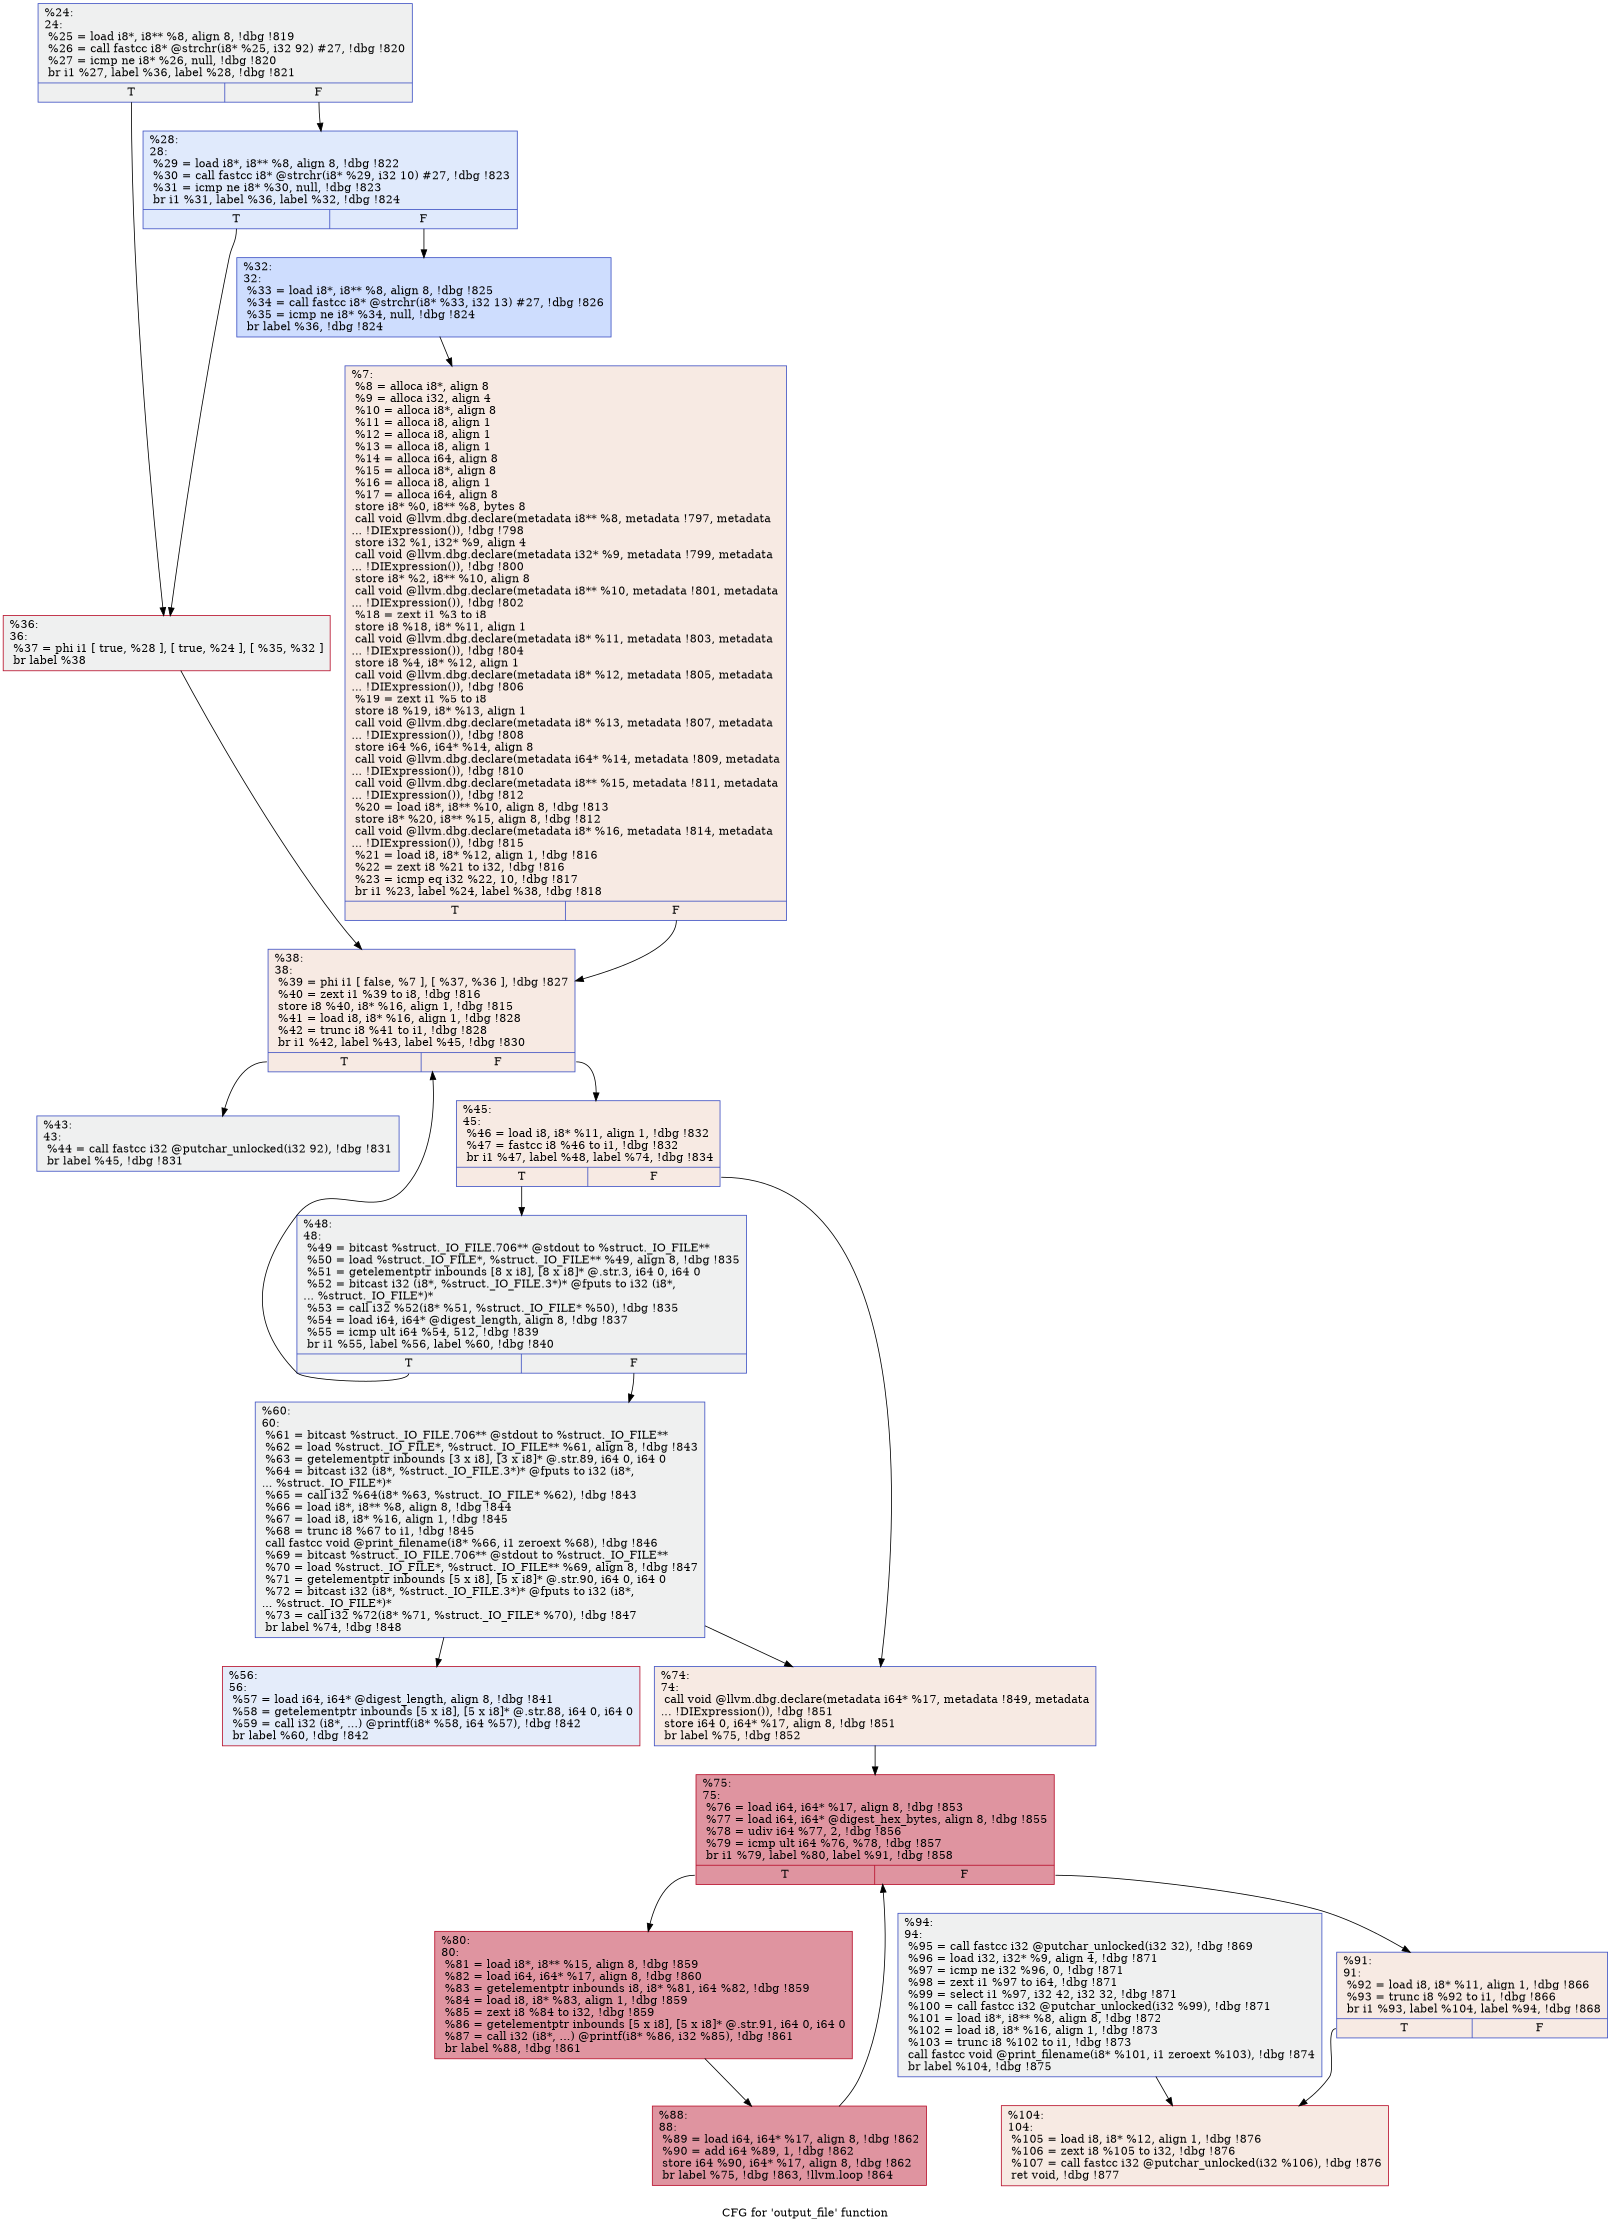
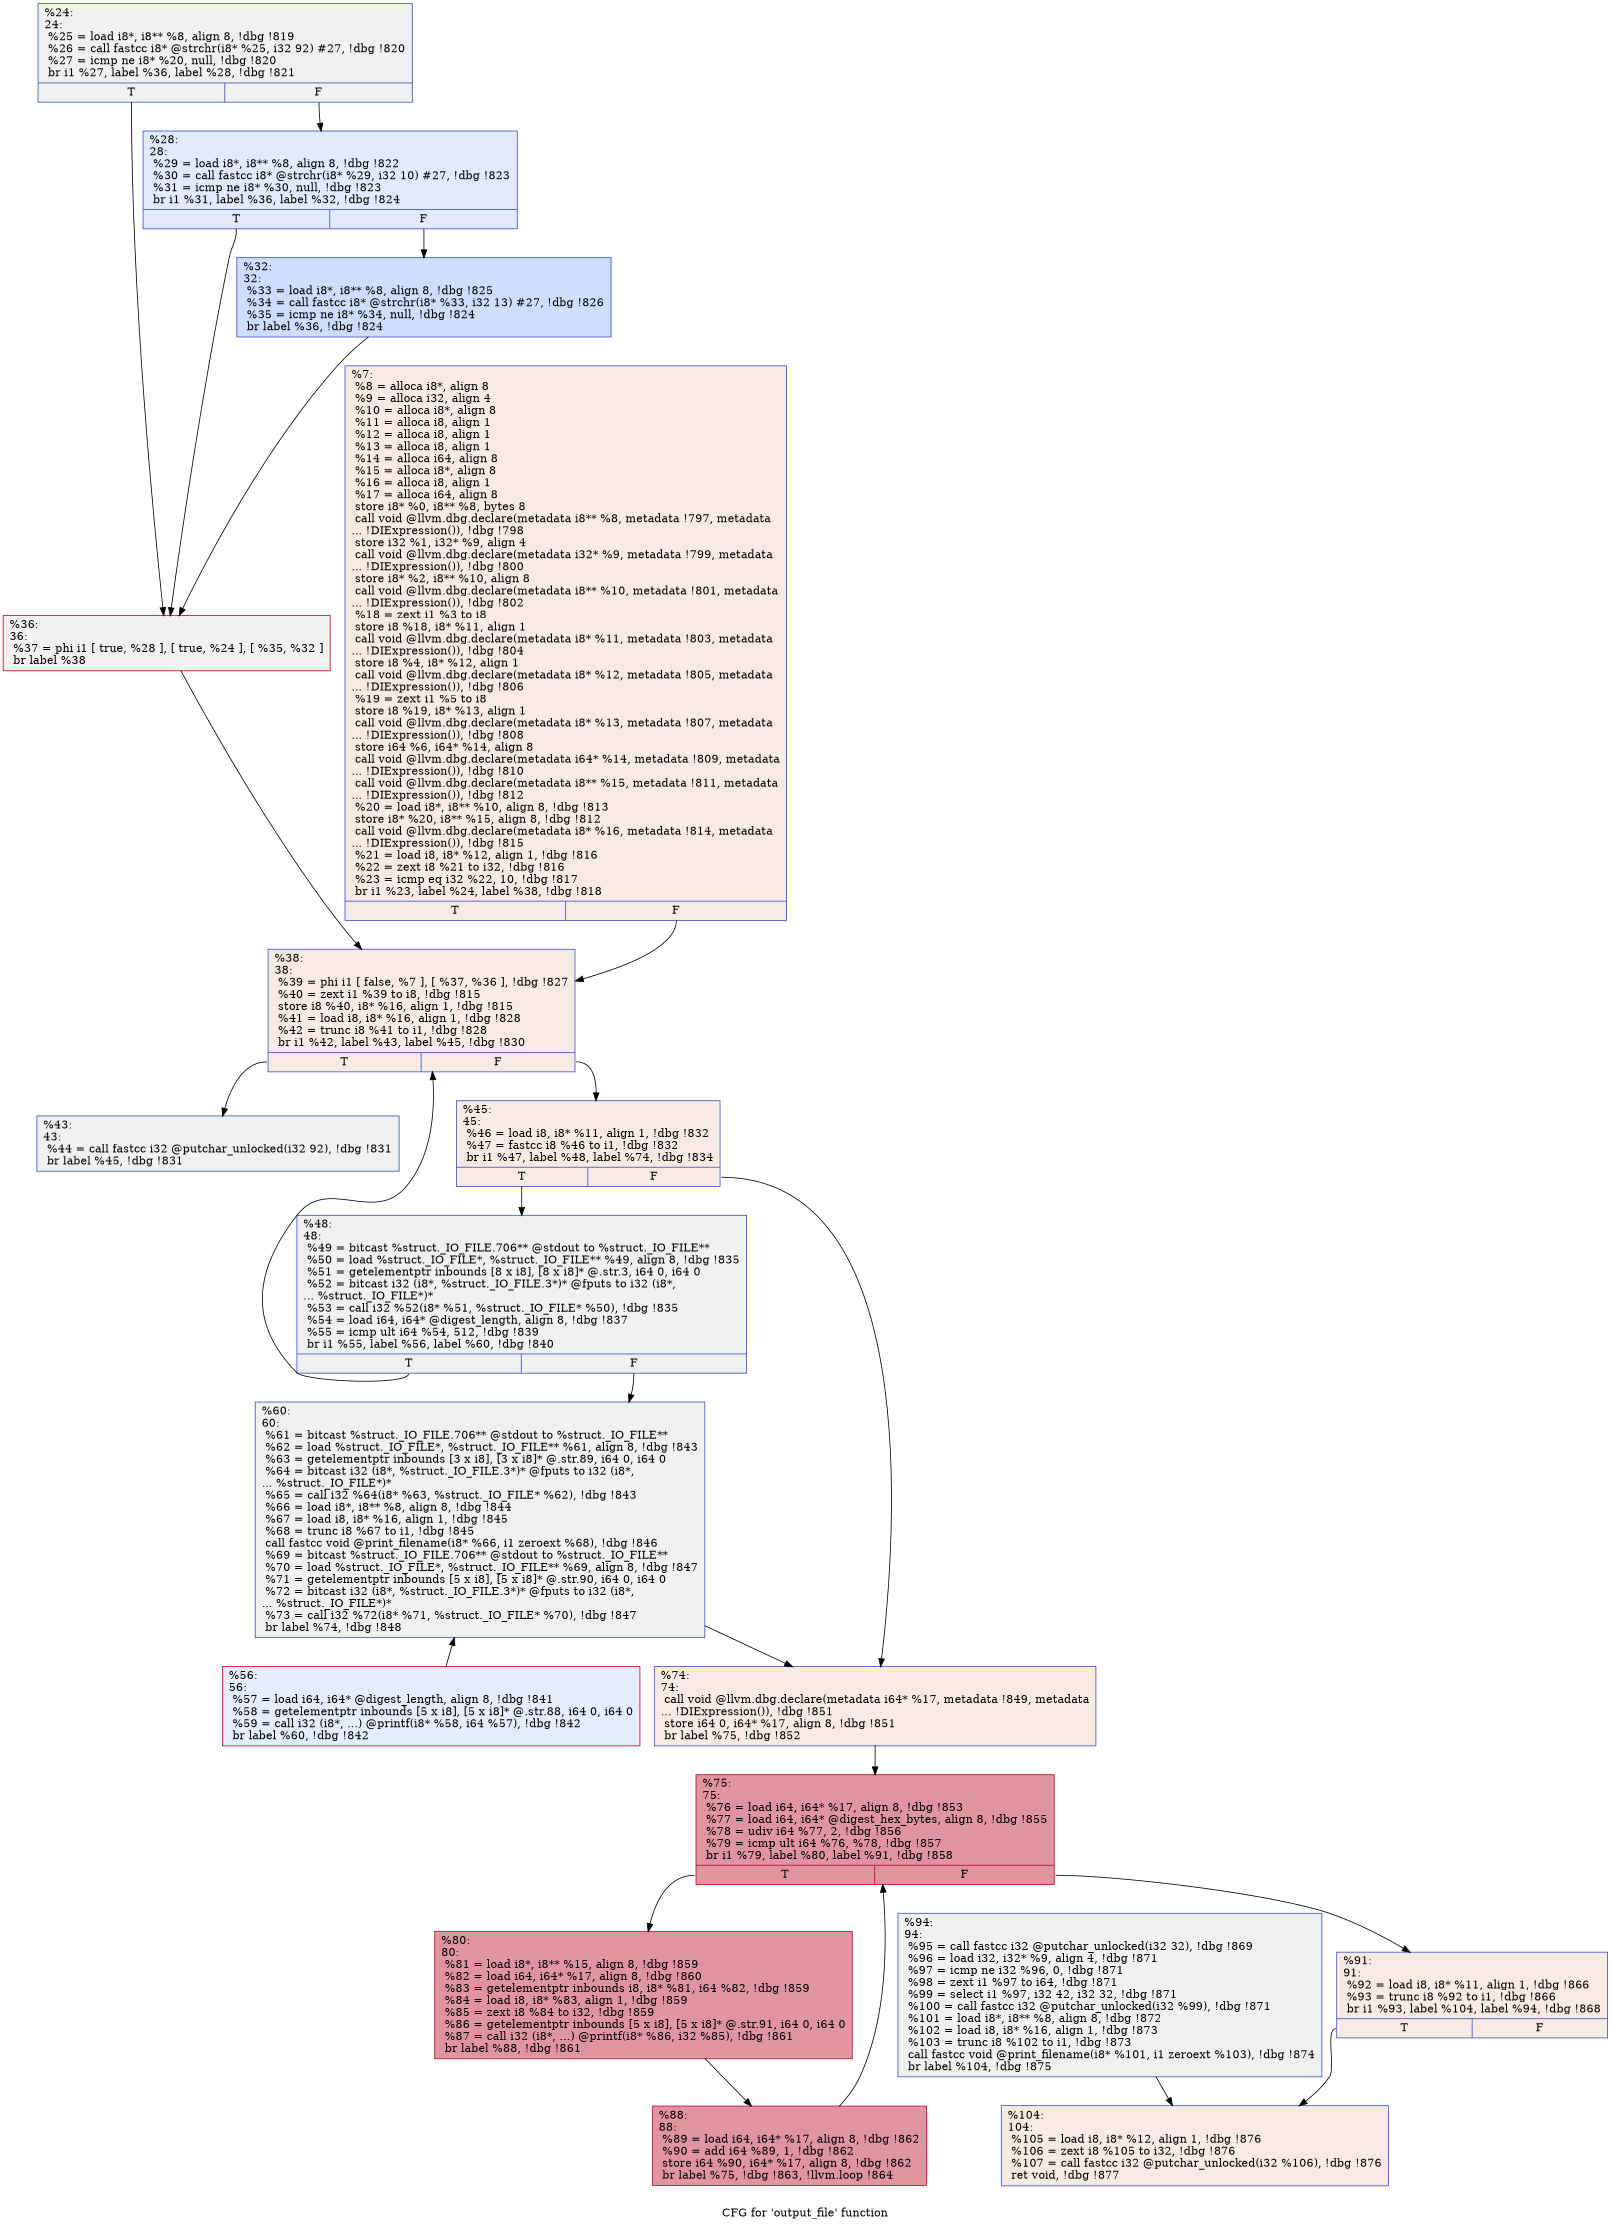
node "%24:": text "%27 = icmp ne i8* %26, null, !dbg !820" -> "%27 = icmp ne i8* %20, null, !dbg !820"
edge "%32:" -> "%7:": now "%32:" -> "%36:"
node "%38:": text "%40 = zext i1 %39 to i8, !dbg !816" -> "%40 = zext i1 %39 to i8, !dbg !815"
edge "%60:" -> "%56:": reversed
node "%104:": color #b70d28ff -> #3d50c3ff
